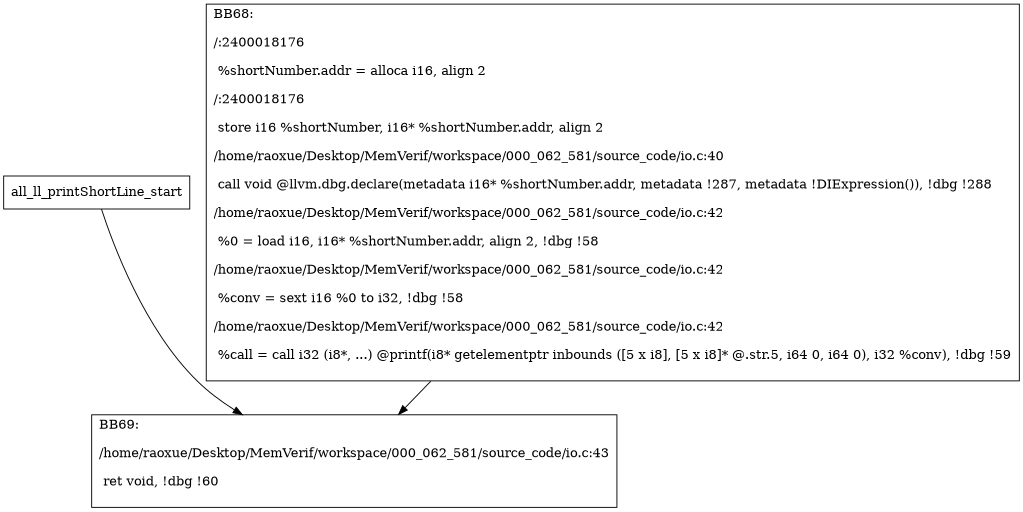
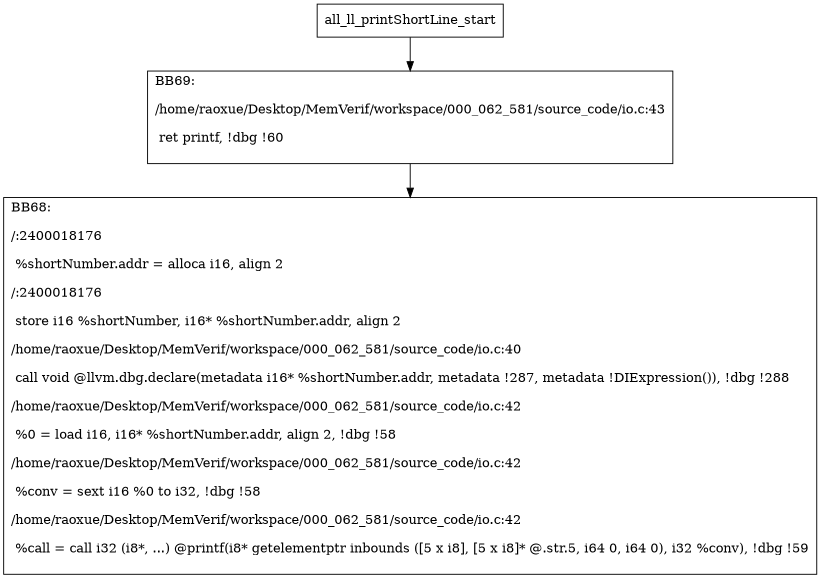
edge "BB68:" -> "BB69:": reversed
node "BB69:": text "ret void, !dbg !60" -> "ret printf, !dbg !60"
